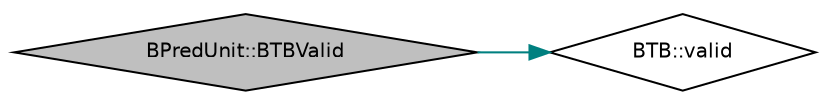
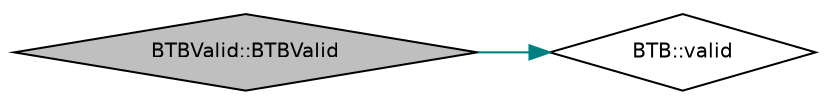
node "BPredUnit::BTBValid": label "BPredUnit::BTBValid" -> "BTBValid::BTBValid"
